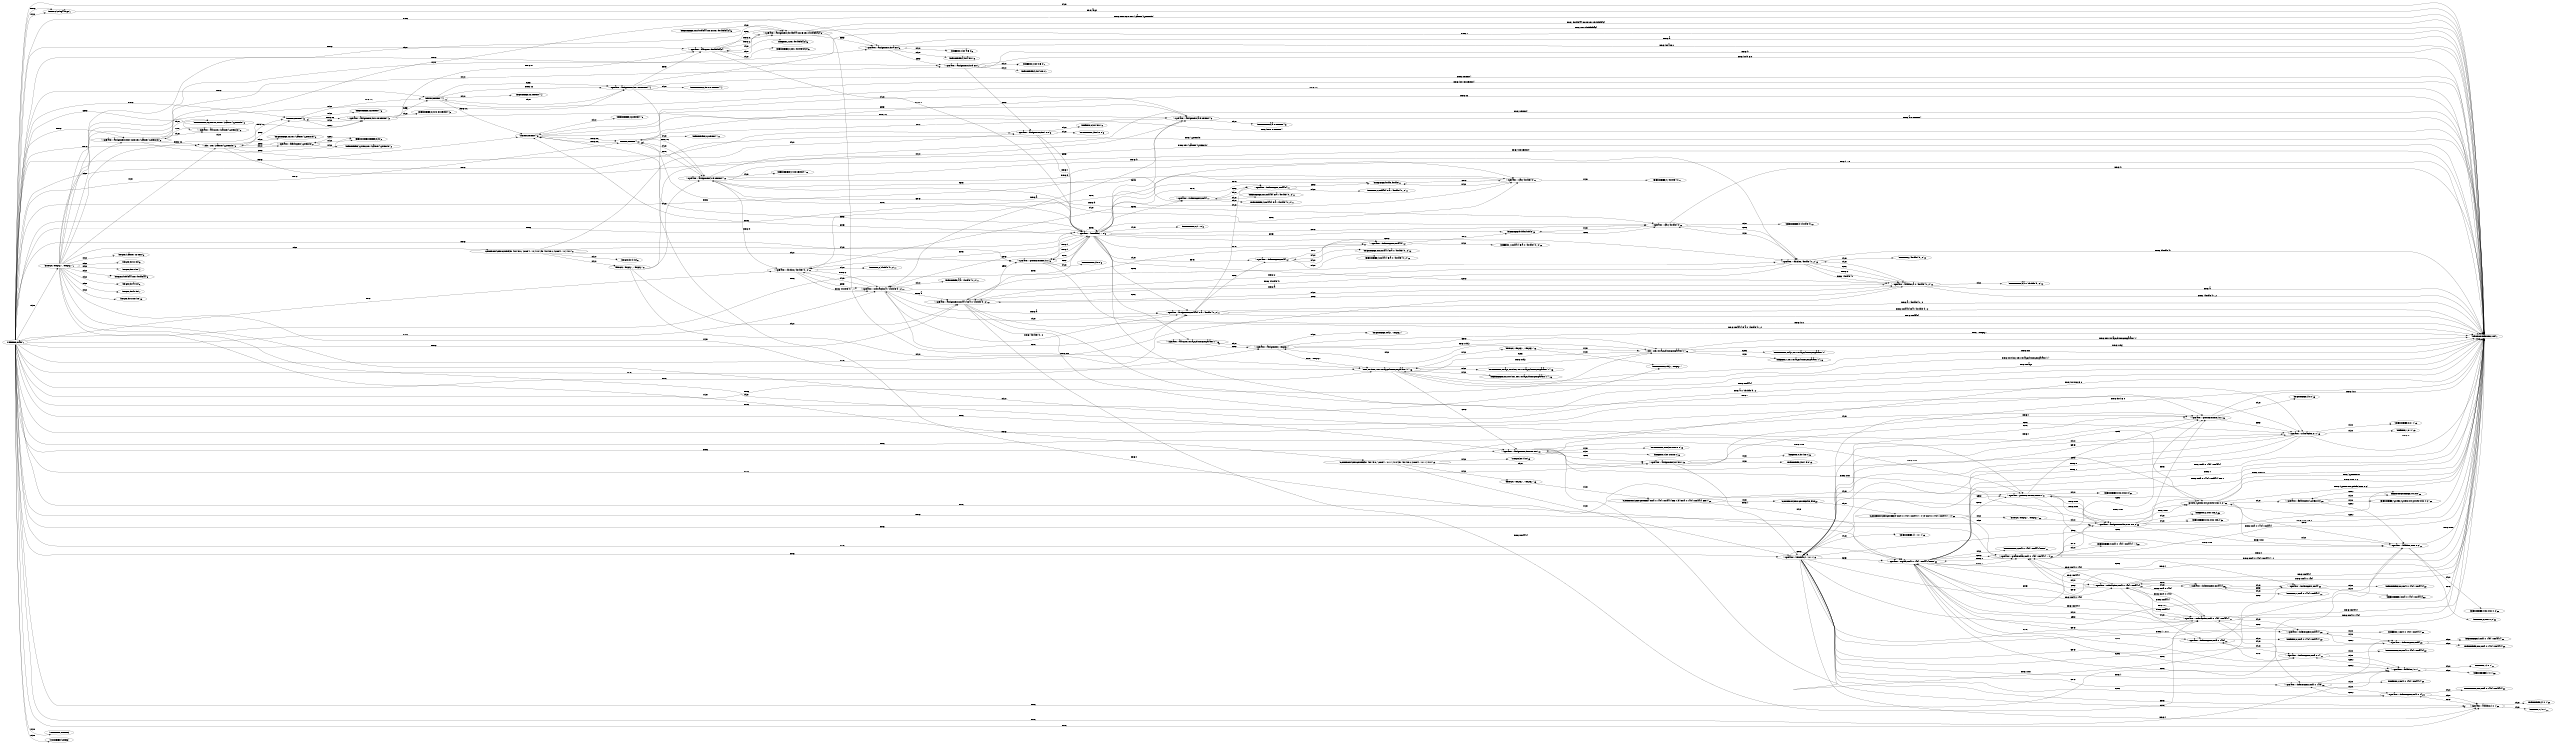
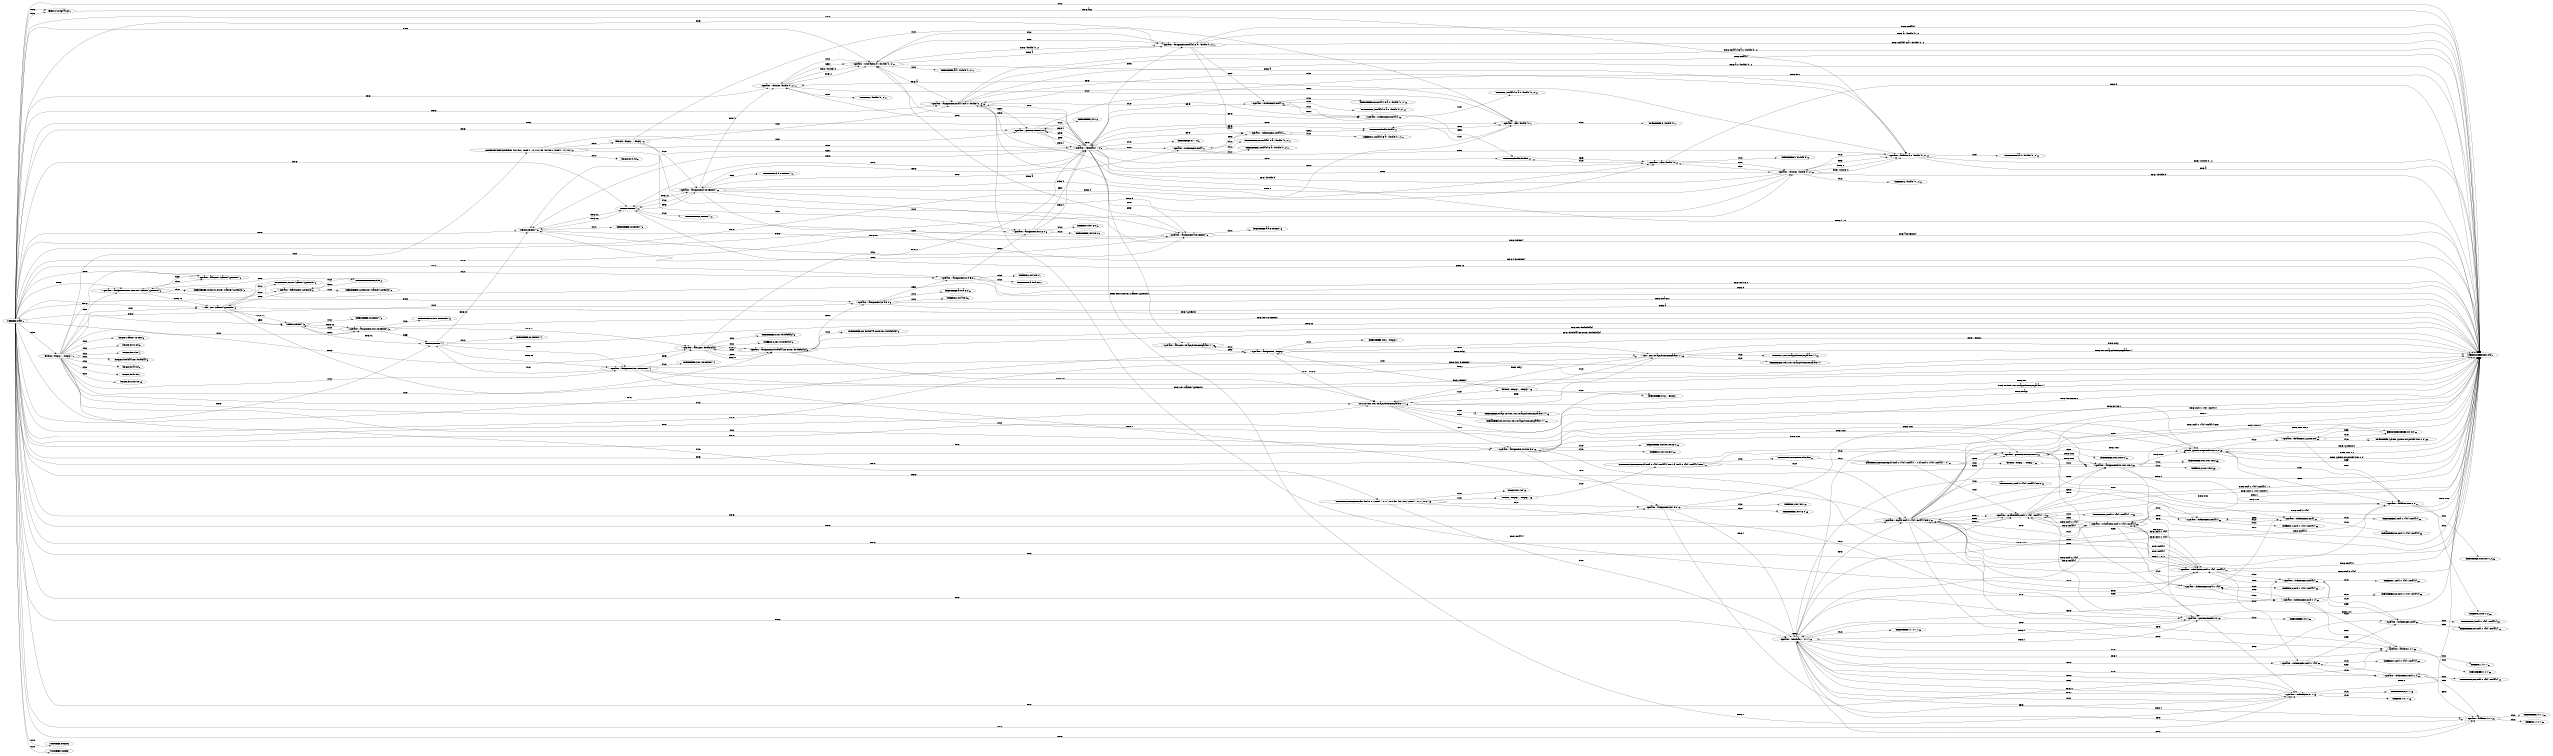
edge "(IDENTIFIER,nm,double[][] nm = new double[n][2])" -> "(<operator>.assignment,double[][] nm = new double[n][2])": reversed
edge "(<init>,new ArrayColumnComparator(1))" -> "(IDENTIFIER,$obj1,new ArrayColumnComparator(1))": label "CDG: " -> "AST: "
edge "(<operator>.addition,sum + 2)" -> "(LITERAL,2,sum + 2)": label "CFG: " -> "AST: "
